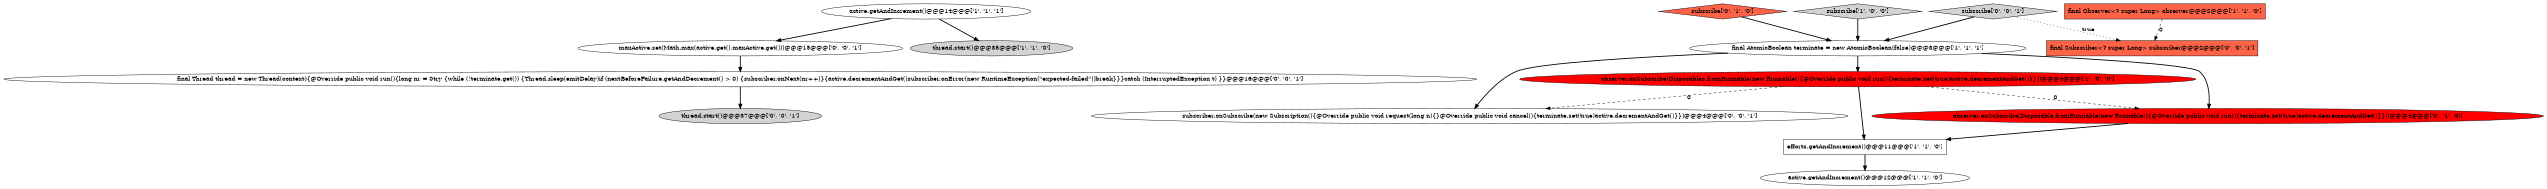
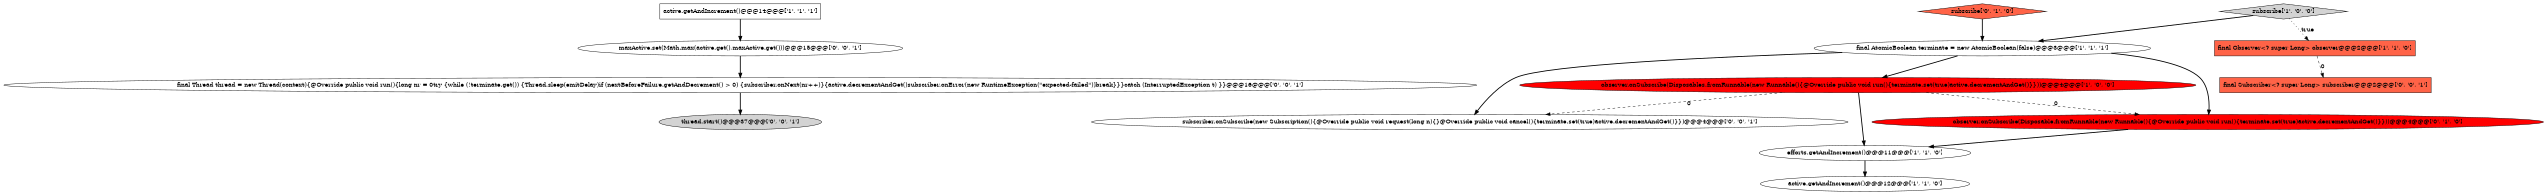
node "active.getAndIncrement()@@@14@@@['1', '1', '1']": shape ellipse -> box
node "subscribe['0', '0', '1']": removed
edge "subscribe['1', '0', '0']" -> "final Observer<? super Long> observer@@@2@@@['1', '1', '0']": added, label "true"
node "thread.start()@@@35@@@['1', '1', '0']": removed
node "efforts.getAndIncrement()@@@11@@@['1', '1', '0']": shape box -> ellipse
